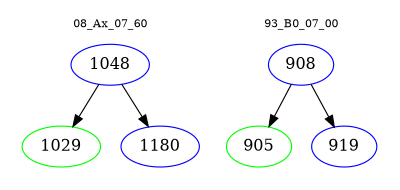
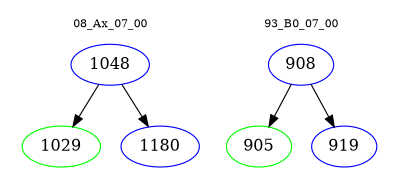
cluster "08_Ax_07_60": label "08_Ax_07_60" -> "08_Ax_07_00"
